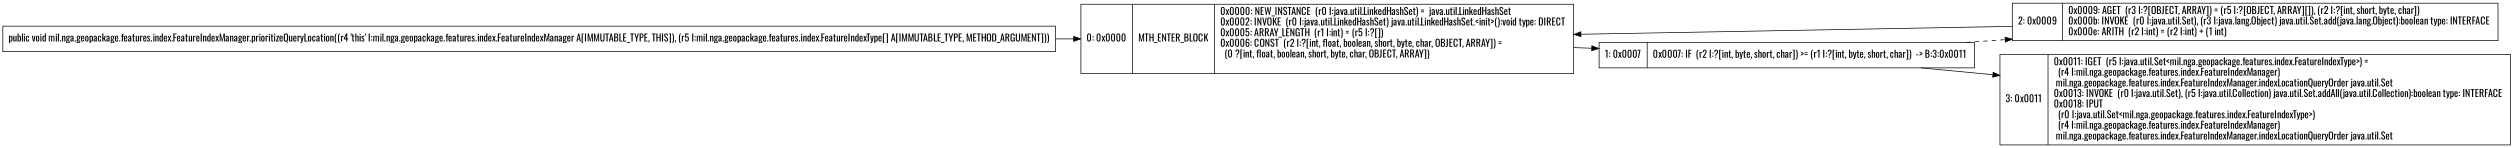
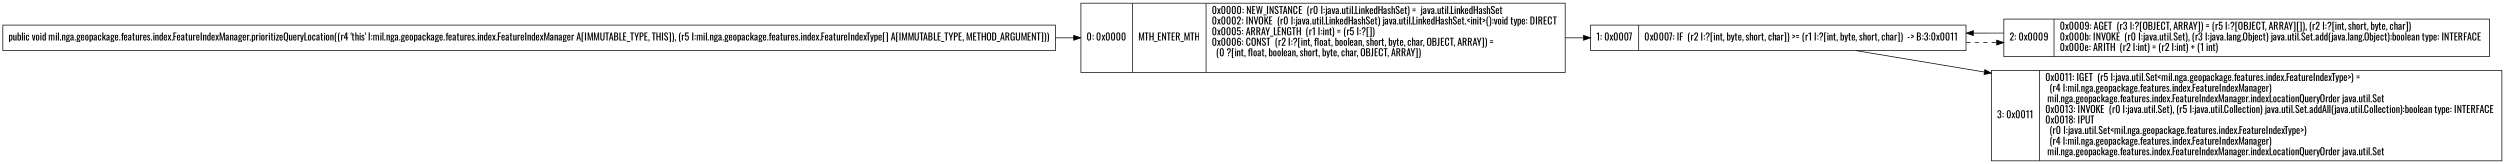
edge "2: 0x0009" -> "0: 0x0000": now "2: 0x0009" -> "1: 0x0007"
node "0: 0x0000": text "MTH_ENTER_BLOCK" -> "MTH_ENTER_MTH"
